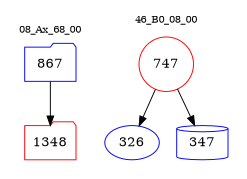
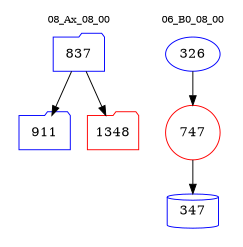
cluster "46_B0_08_00": label "46_B0_08_00" -> "06_B0_08_00"
cluster "08_Ax_68_00": label "08_Ax_68_00" -> "08_Ax_08_00"
node "867": label "867" -> "837"
edge "747" -> "326": reversed
node "911": added
